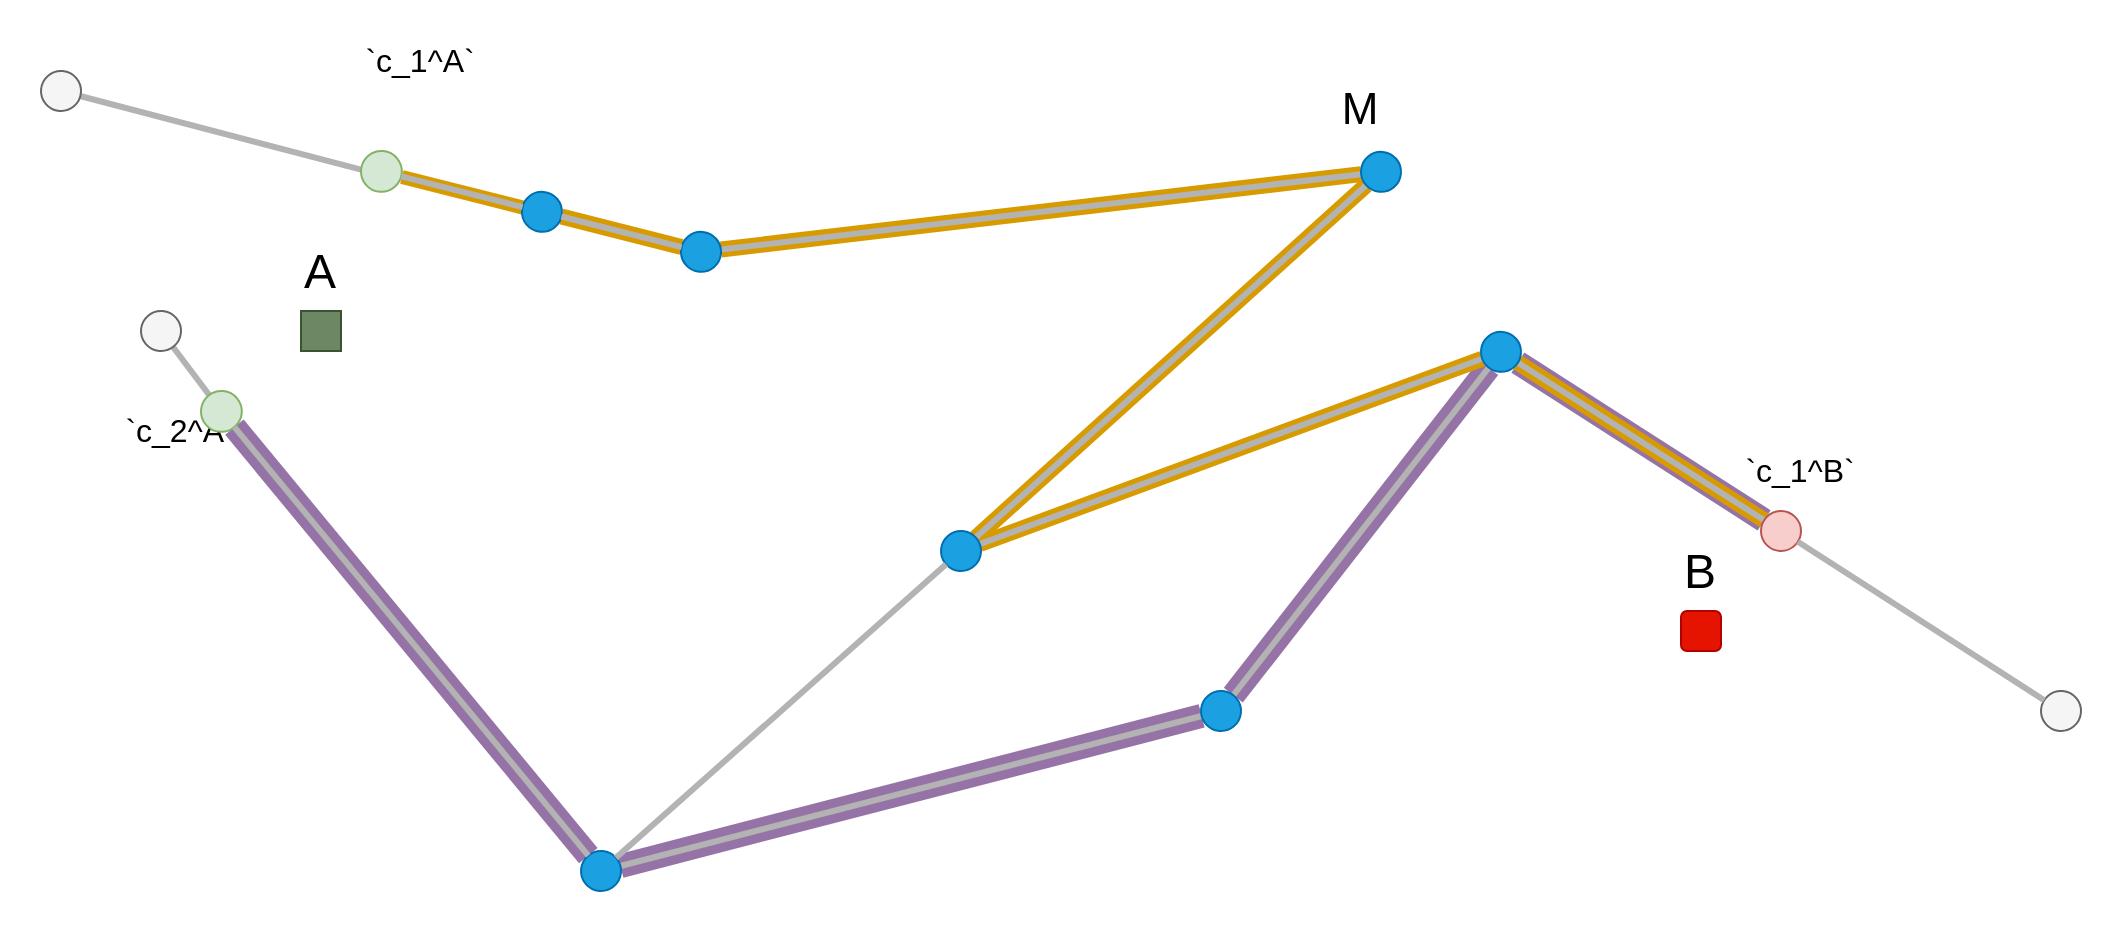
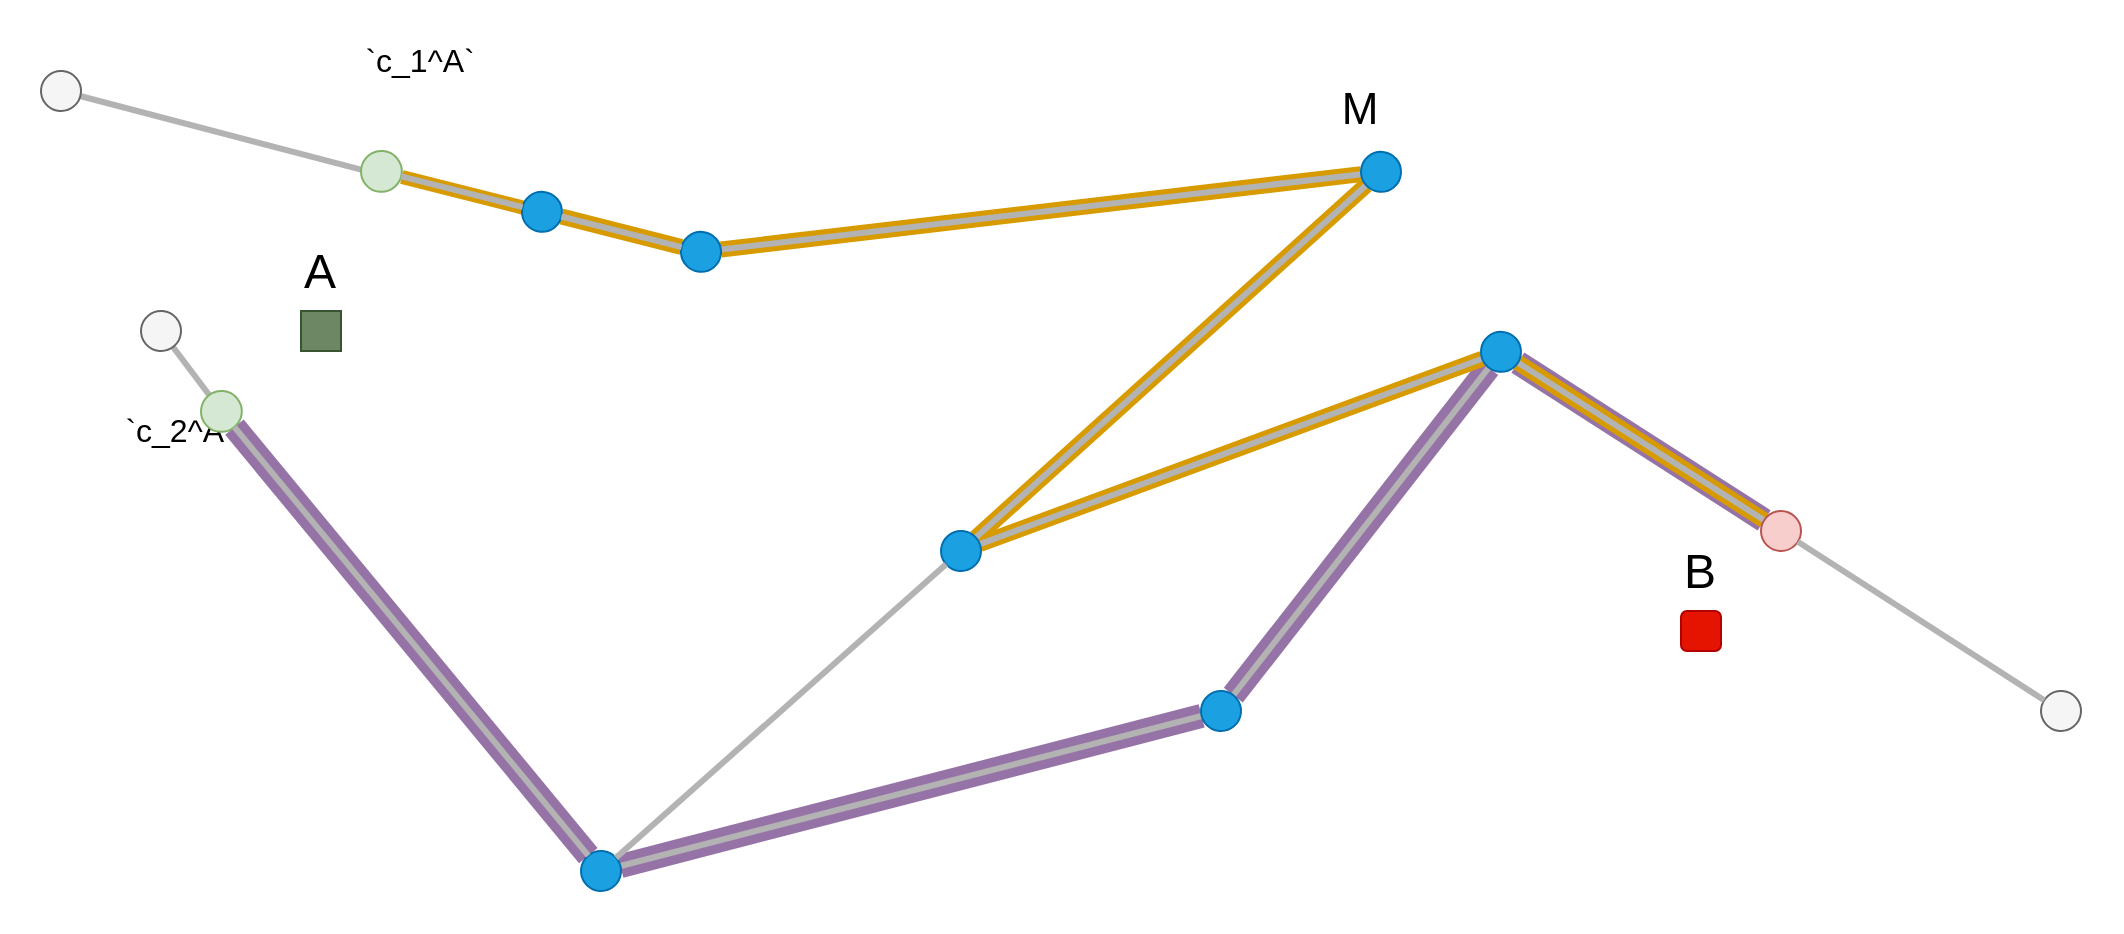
node "`c_1^B`": removed
